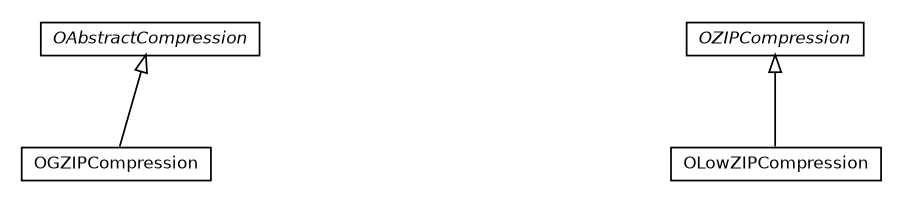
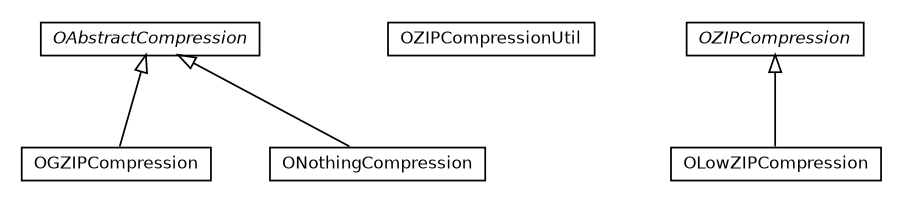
node "OZIPCompressionUtil": added
node "ONothingCompression": added
